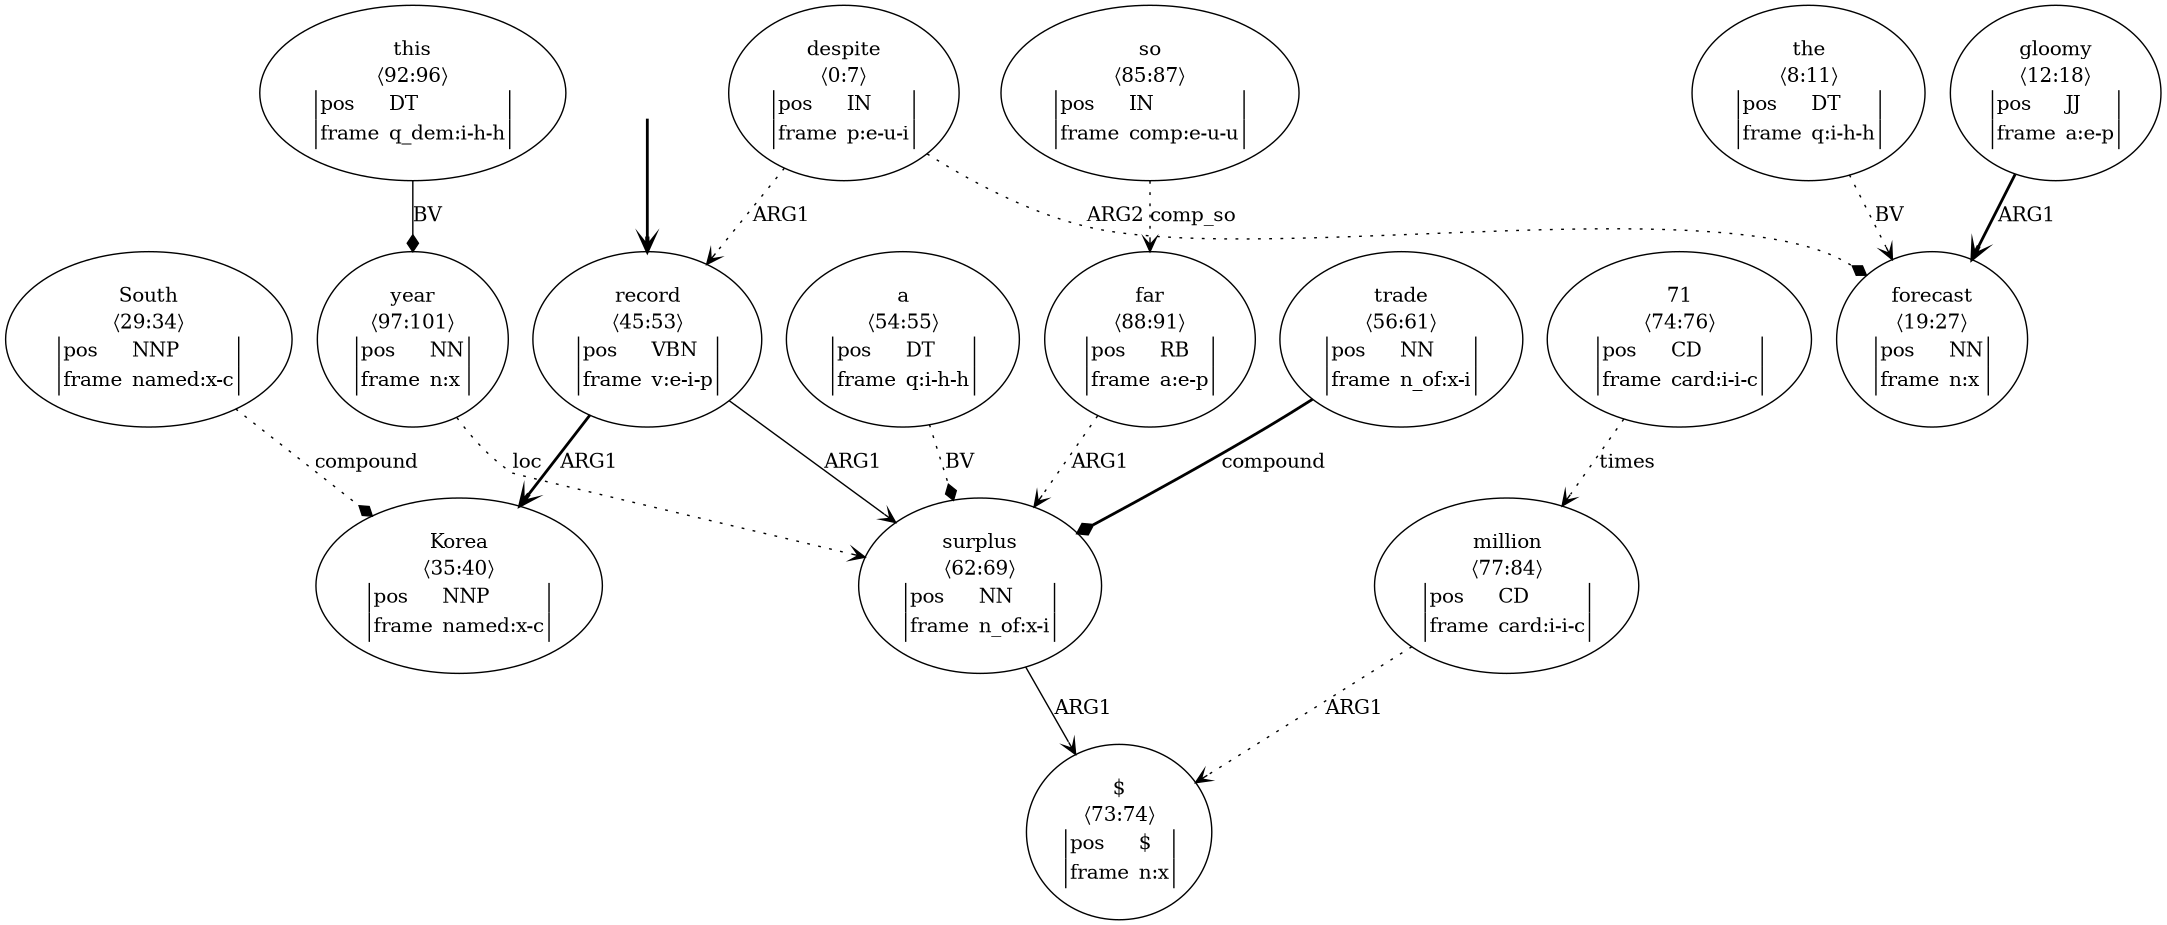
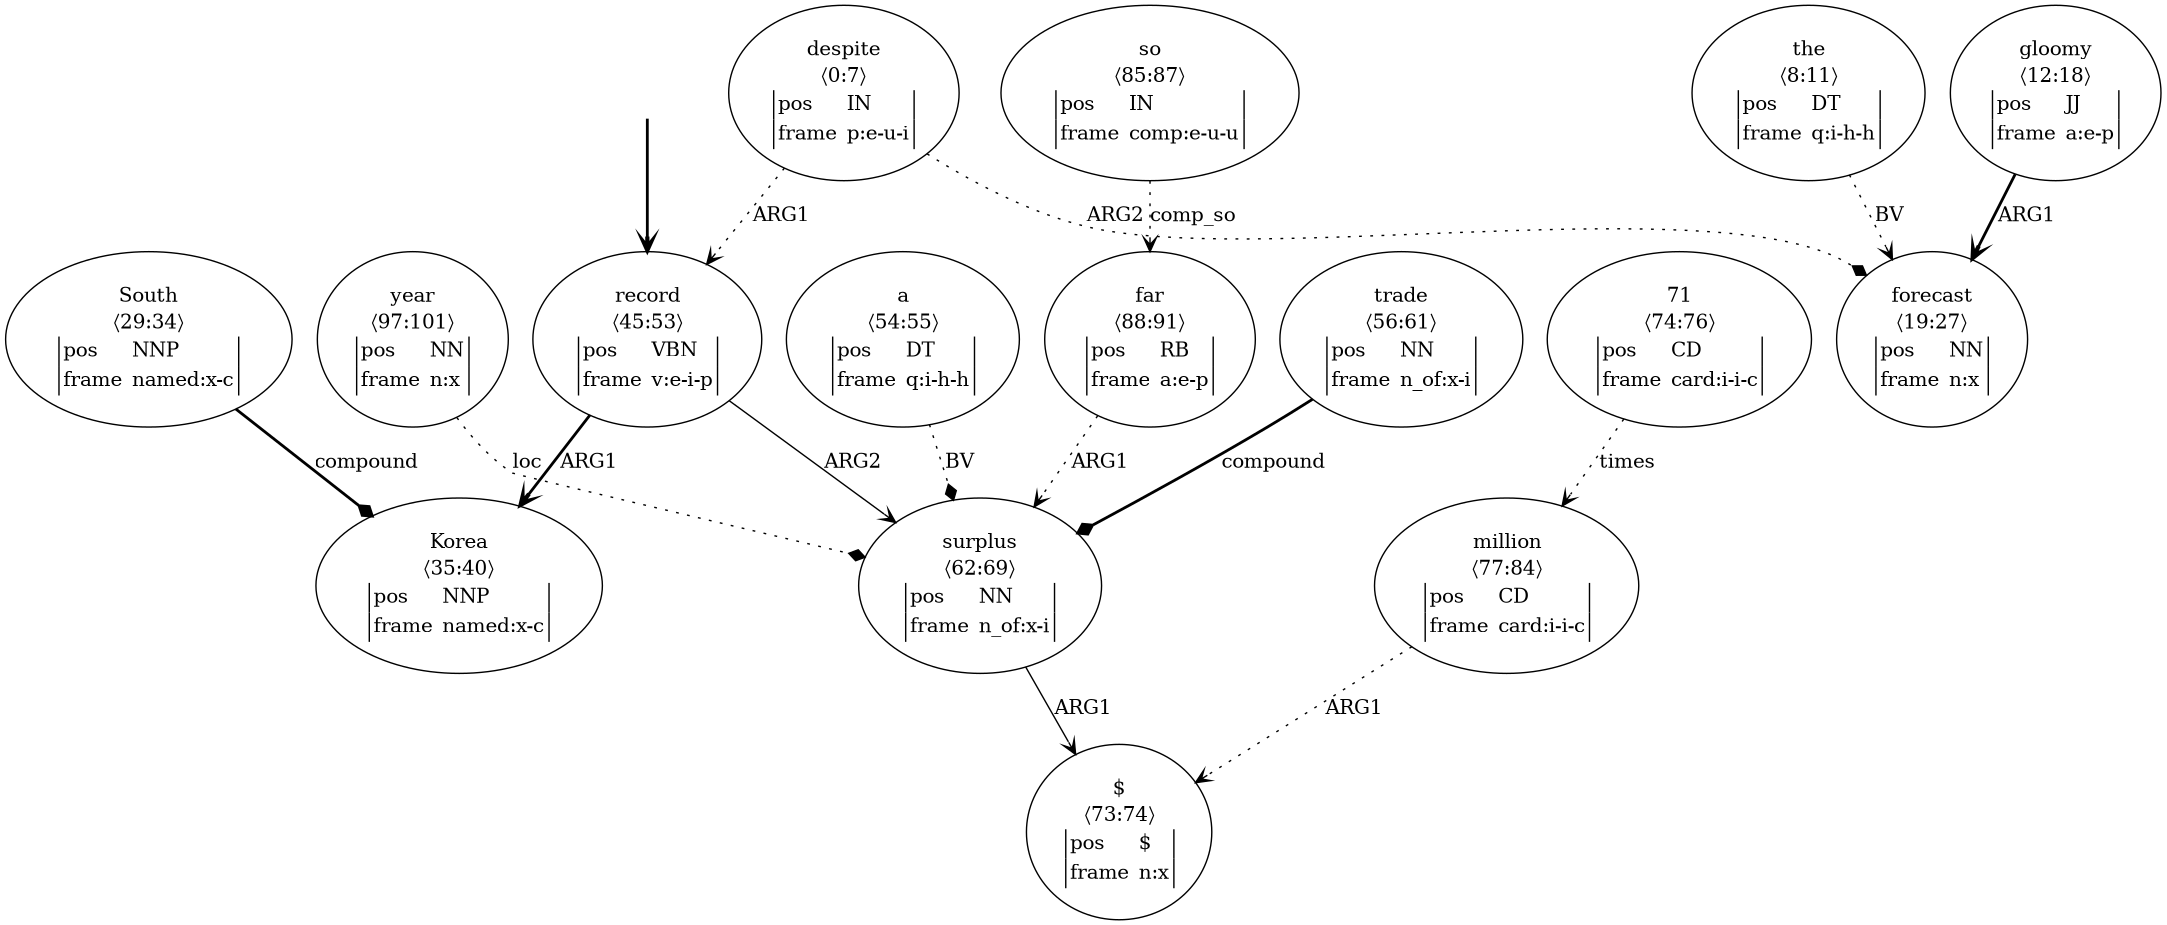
node "this": removed
edge "South" -> "Korea": style dotted -> bold
edge "record" -> "surplus": label "ARG1" -> "ARG2"
edge "year" -> "surplus": arrowhead vee -> diamond
